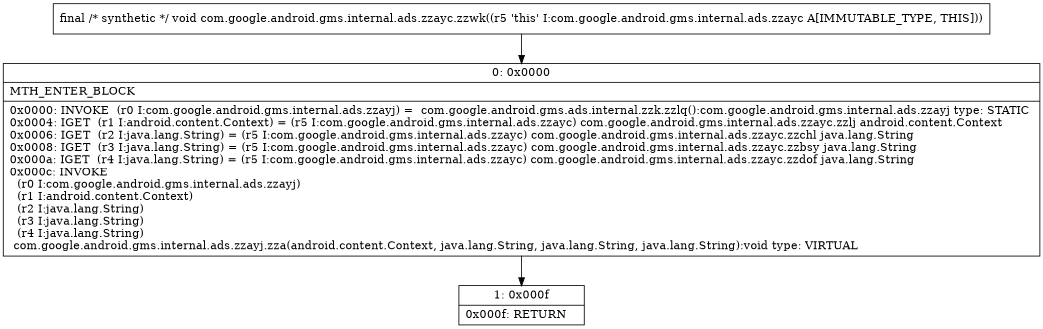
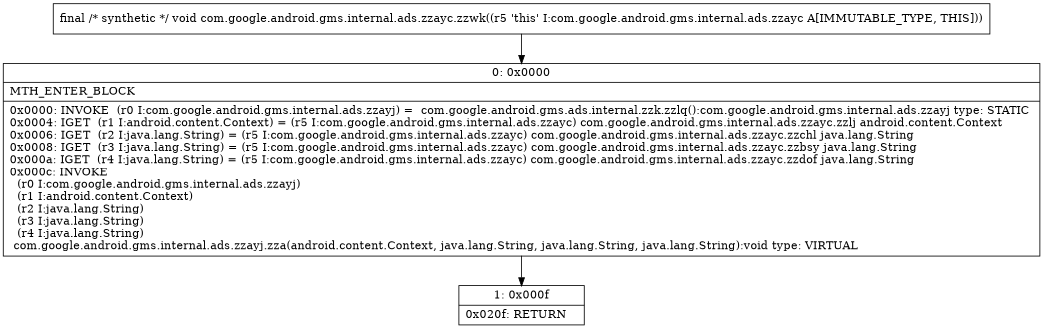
node "1: 0x000f": text "0x000f: RETURN" -> "0x020f: RETURN"
